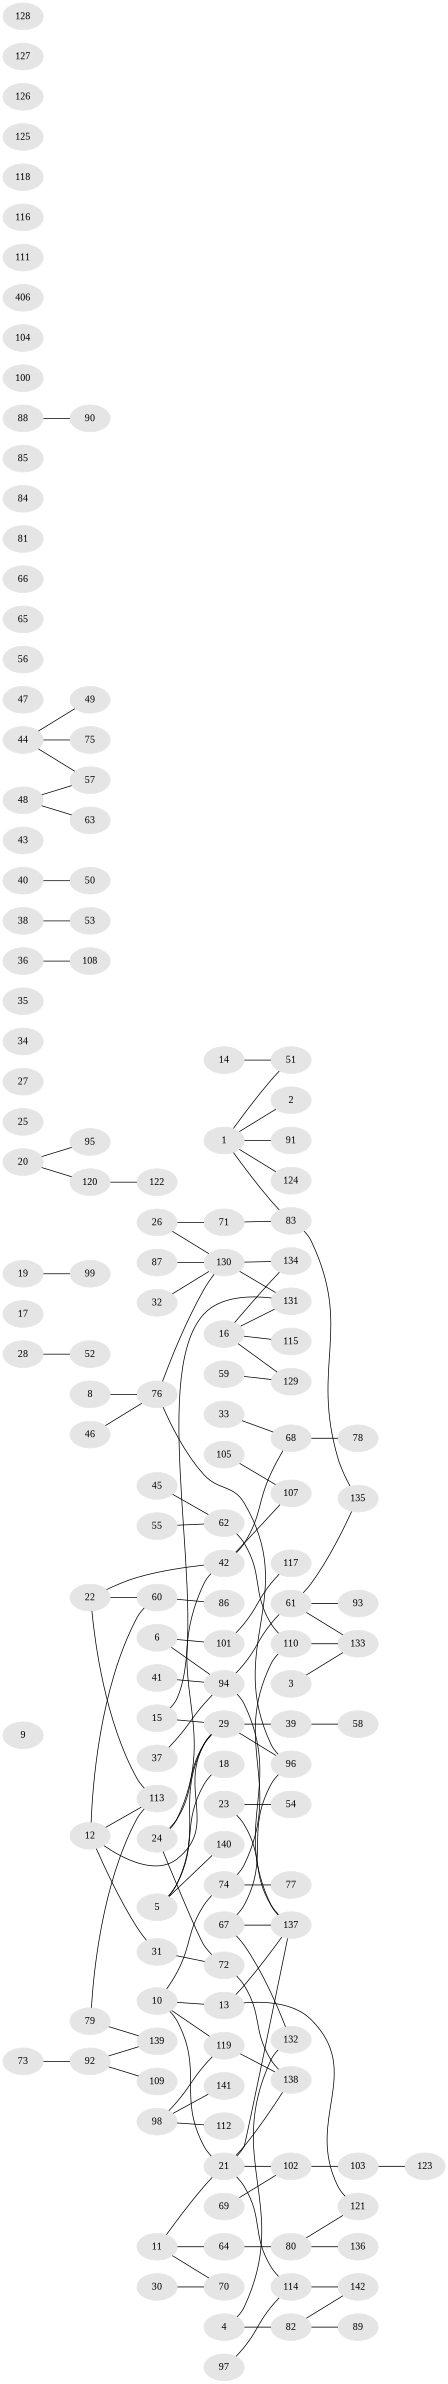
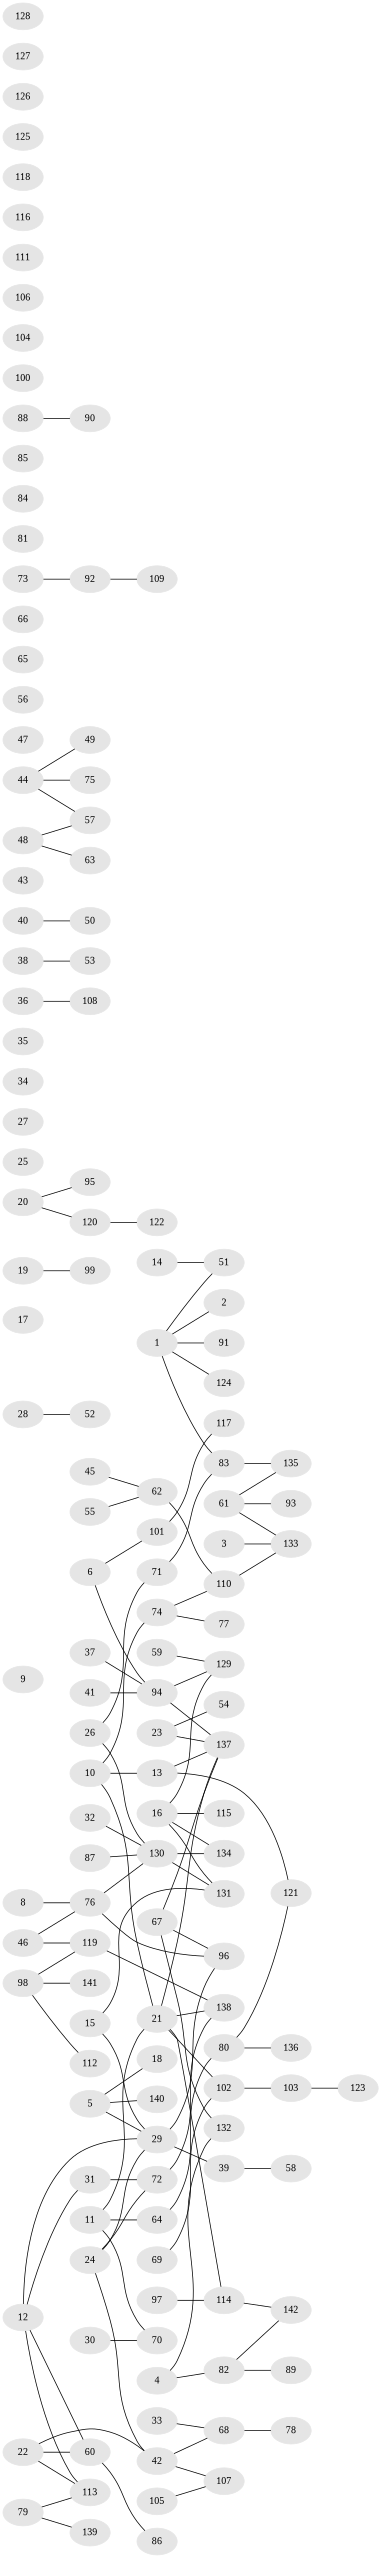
node "406": label "406" -> "106"
edge "61" -- "94": now "129" -- "94"
edge "10" -- "119": now "46" -- "119"
edge "139" -- "92": removed
